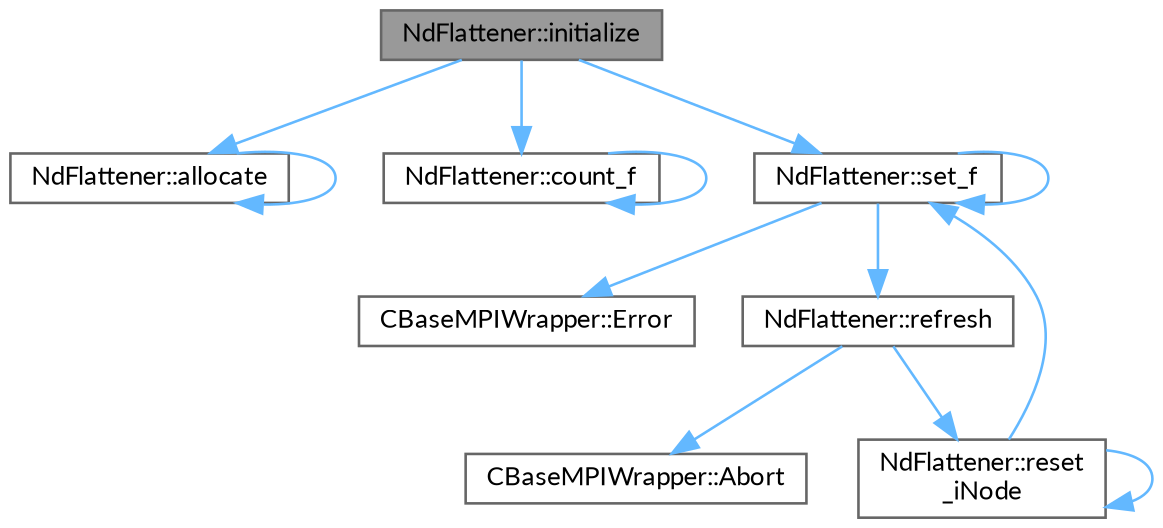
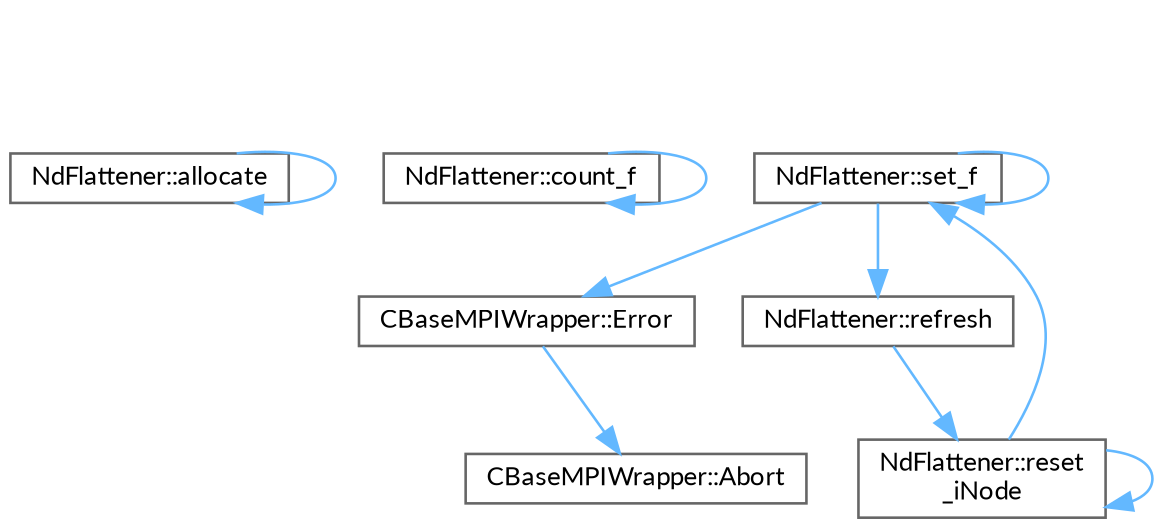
node "NdFlattener::initialize": removed
edge "NdFlattener::refresh" -> "CBaseMPIWrapper::Abort": now "CBaseMPIWrapper::Error" -> "CBaseMPIWrapper::Abort"
